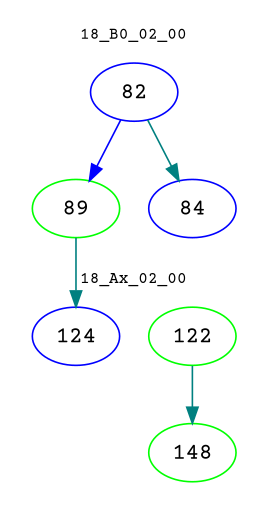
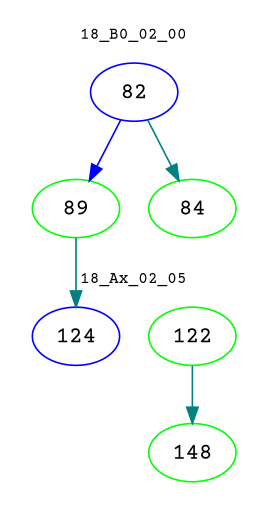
node "84": color blue -> green
cluster "18_Ax_02_00": label "18_Ax_02_00" -> "18_Ax_02_05"
